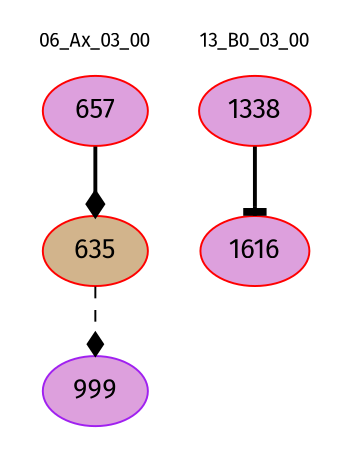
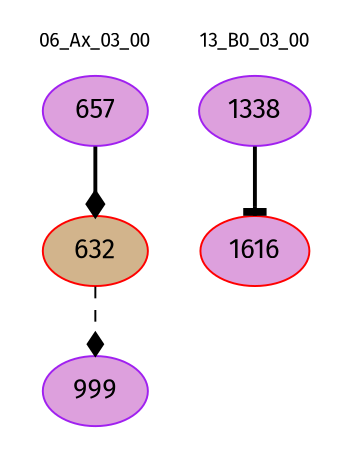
node "657": color red -> purple
node "1338": color red -> purple
node "635": label "635" -> "632"
